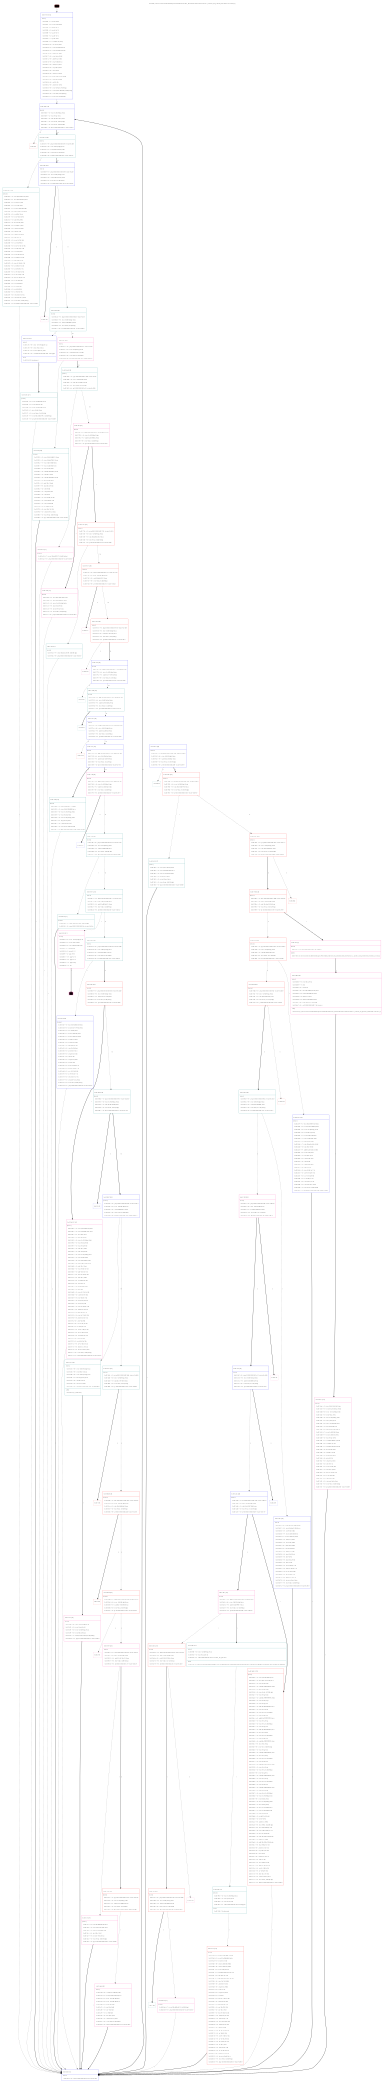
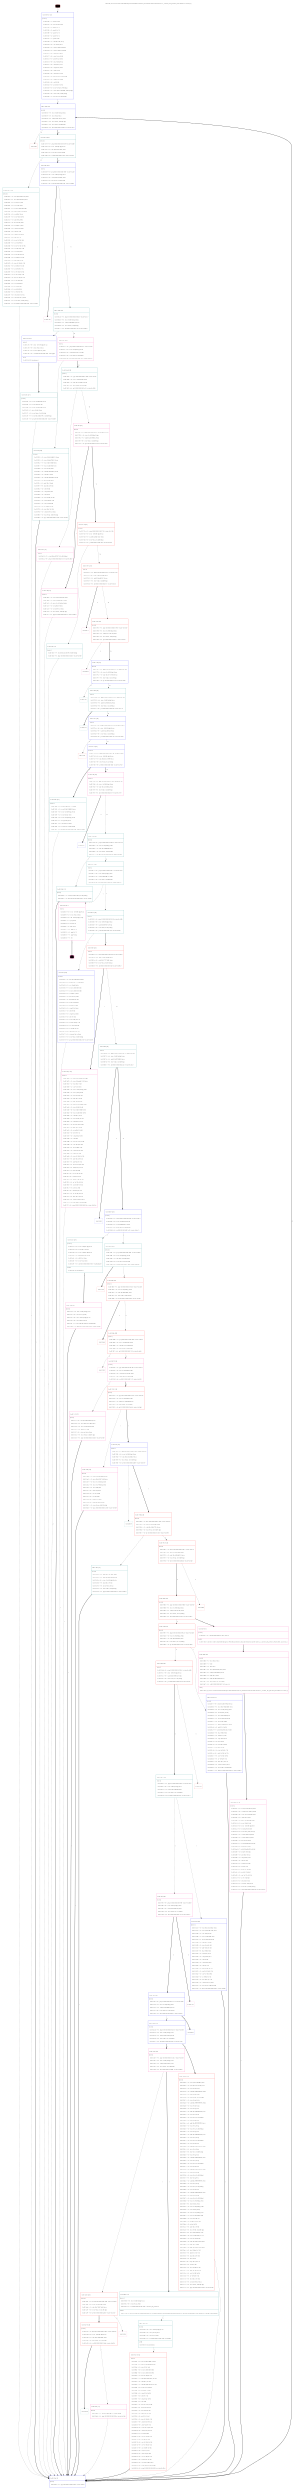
edge "0x401913 [28]" -> "0x40192f [28]": added, label "7"
